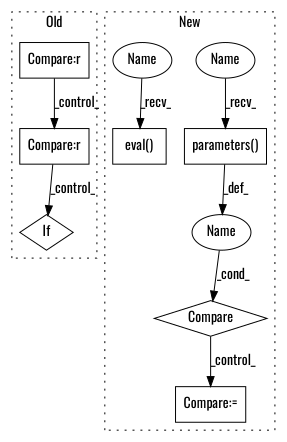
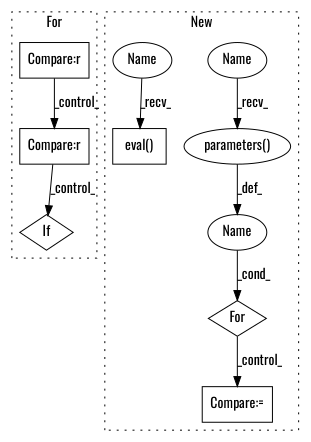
cluster "Old": label "Old" -> "For"
node "parameters()": shape box -> ellipse
node "Compare": label "Compare" -> "For"
